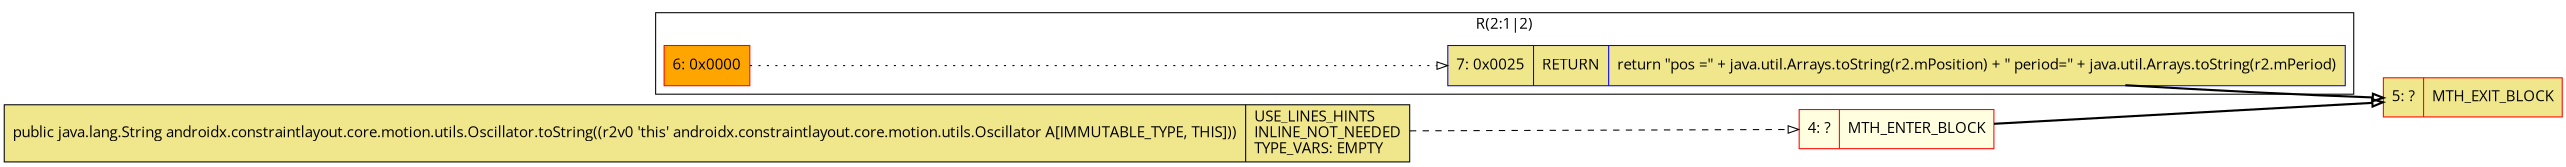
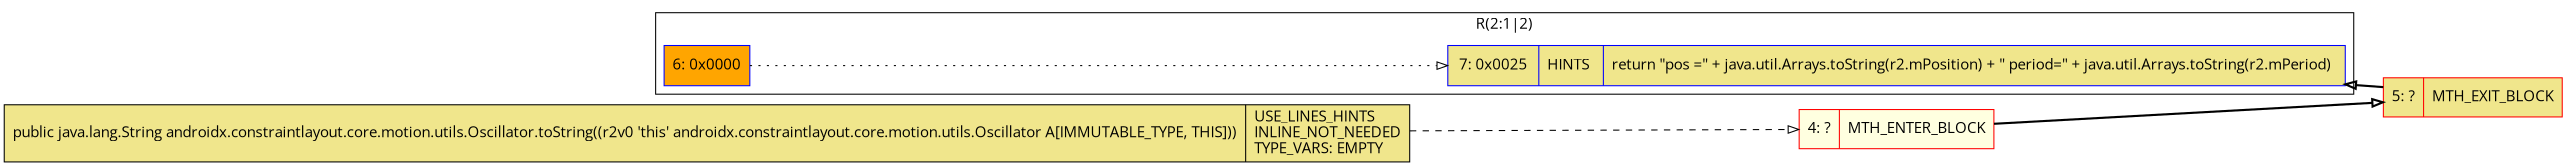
node "7: 0x0025": text "RETURN" -> "HINTS"
node "6: 0x0000": color red -> blue
edge "7: 0x0025" -> "5: ?": reversed
